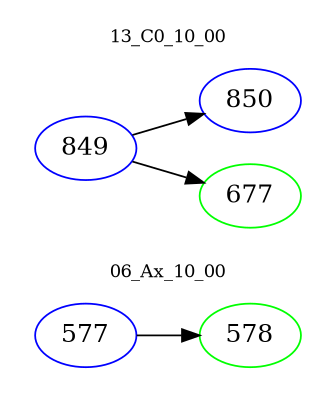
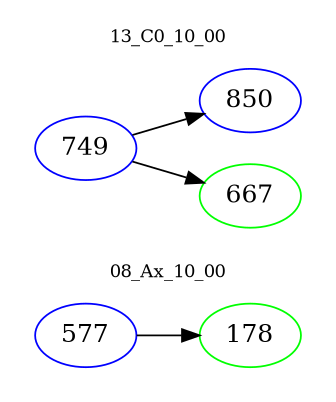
node "849": label "849" -> "749"
node "677": label "677" -> "667"
cluster "06_Ax_10_00": label "06_Ax_10_00" -> "08_Ax_10_00"
node "578": label "578" -> "178"
